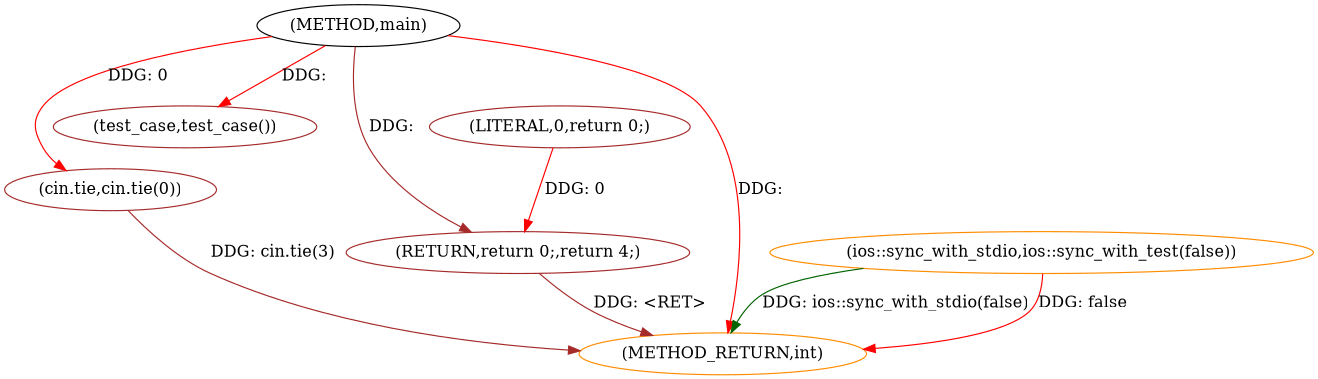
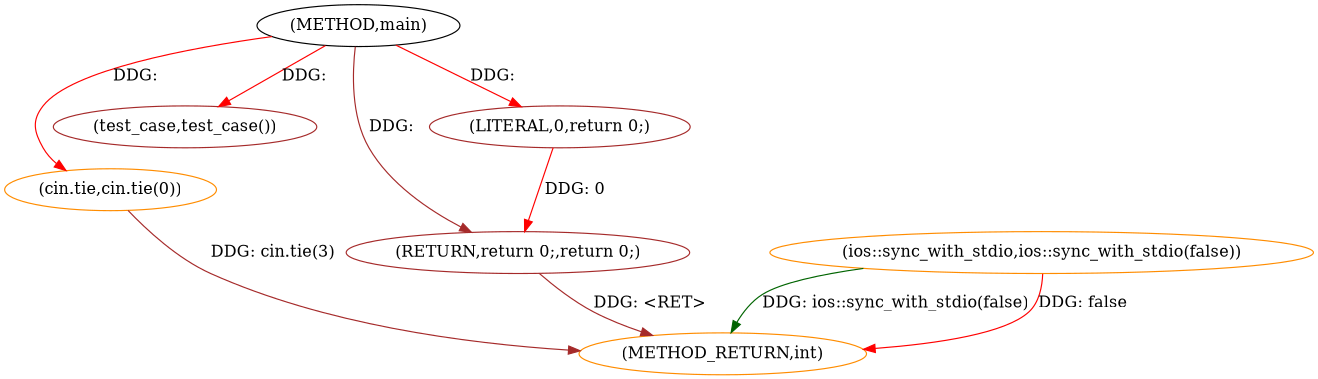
edge "(METHOD,main)" -> "(cin.tie,cin.tie(0))": label "DDG: 0" -> "DDG: "
edge "(METHOD,main)" -> "(METHOD_RETURN,int)": now "(METHOD,main)" -> "(LITERAL,0,return 0;)"
node "(cin.tie,cin.tie(0))": color brown -> darkorange
node "(RETURN,return 0;,return 4;)": label "(RETURN,return 0;,return 4;)" -> "(RETURN,return 0;,return 0;)"
node "(ios::sync_with_stdio,ios::sync_with_test(false))": label "(ios::sync_with_stdio,ios::sync_with_test(false))" -> "(ios::sync_with_stdio,ios::sync_with_stdio(false))"
